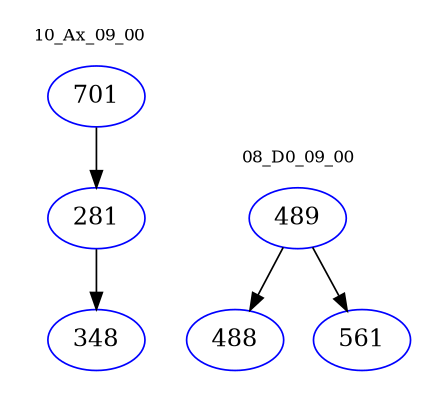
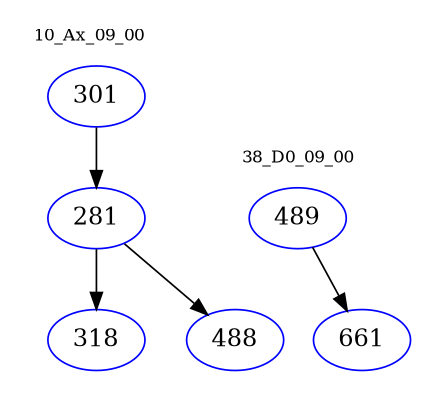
node "701": label "701" -> "301"
cluster "08_D0_09_00": label "08_D0_09_00" -> "38_D0_09_00"
edge "489" -> "488": now "281" -> "488"
node "348": label "348" -> "318"
node "561": label "561" -> "661"
